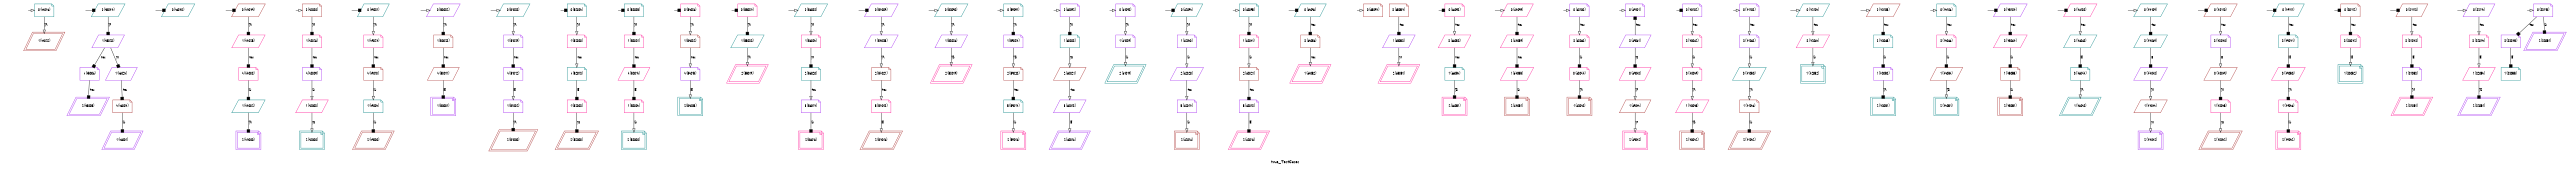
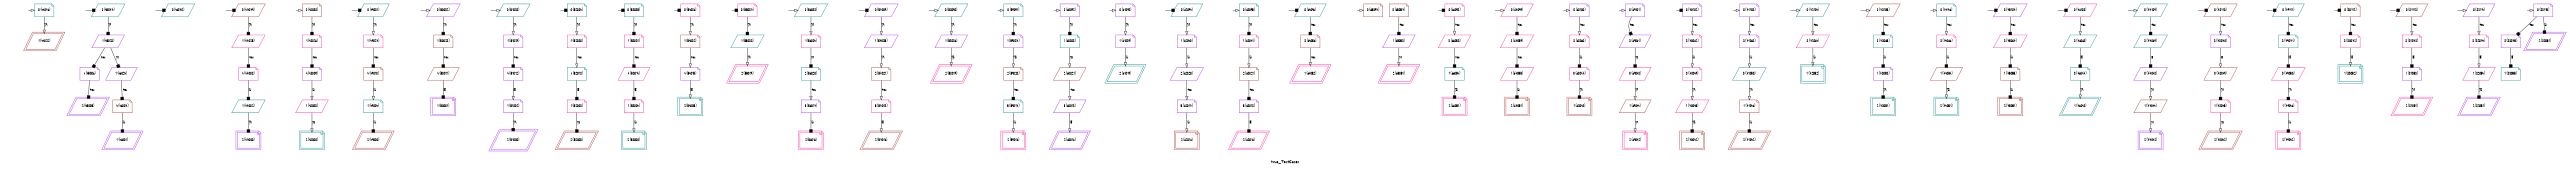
node "0 (74106)": label "0 (74106)" -> "0 (74146)"
edge "3 (69061)" -> "0 (69101)": reversed
node "2 (51000)": color brown -> purple
